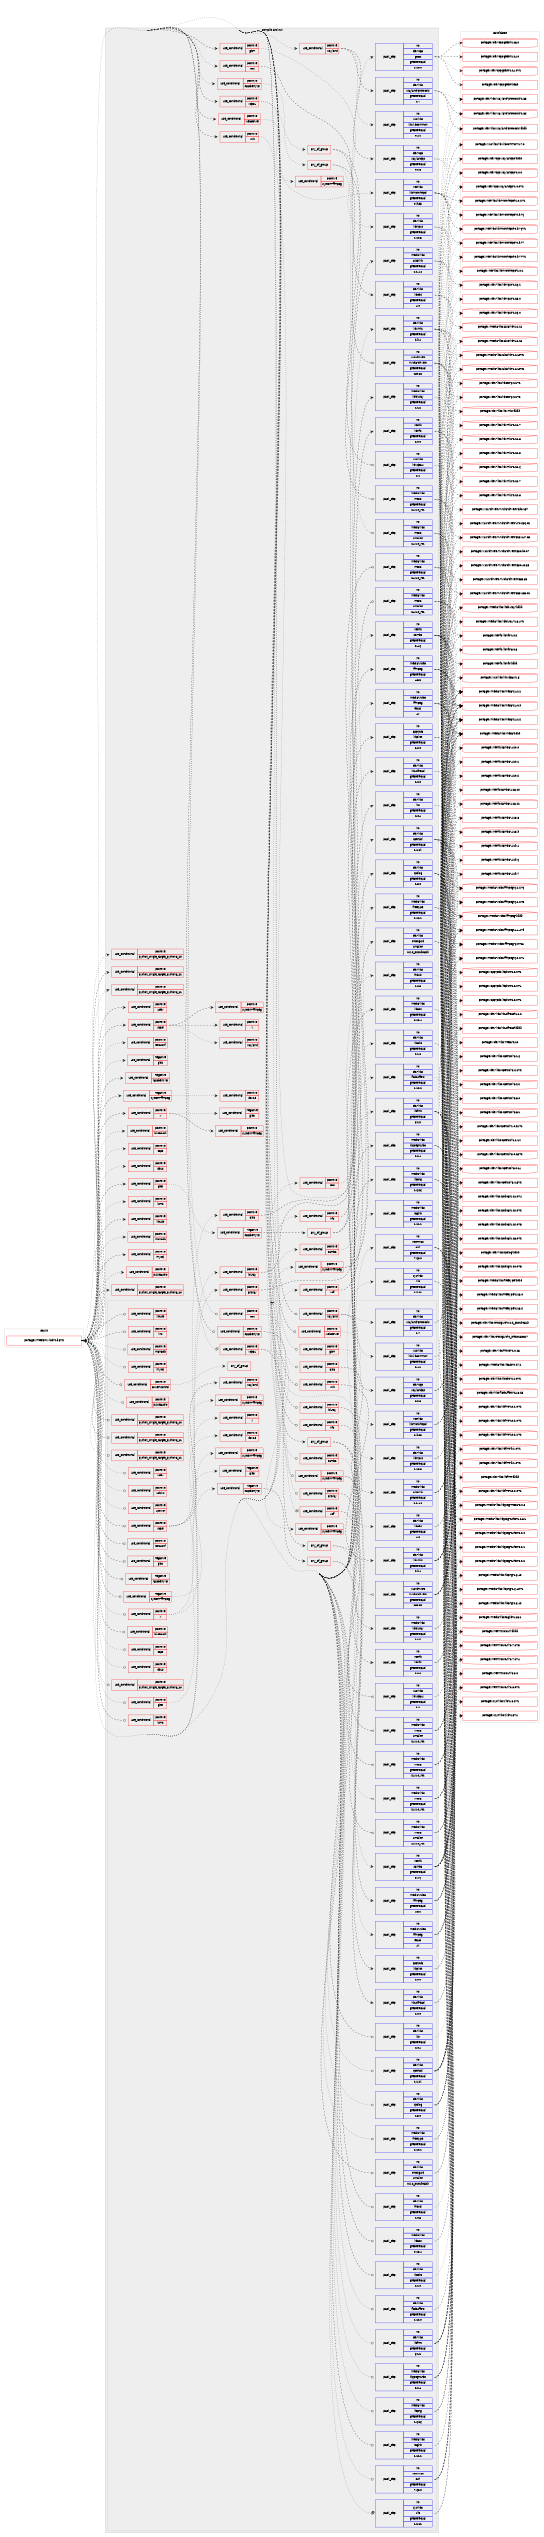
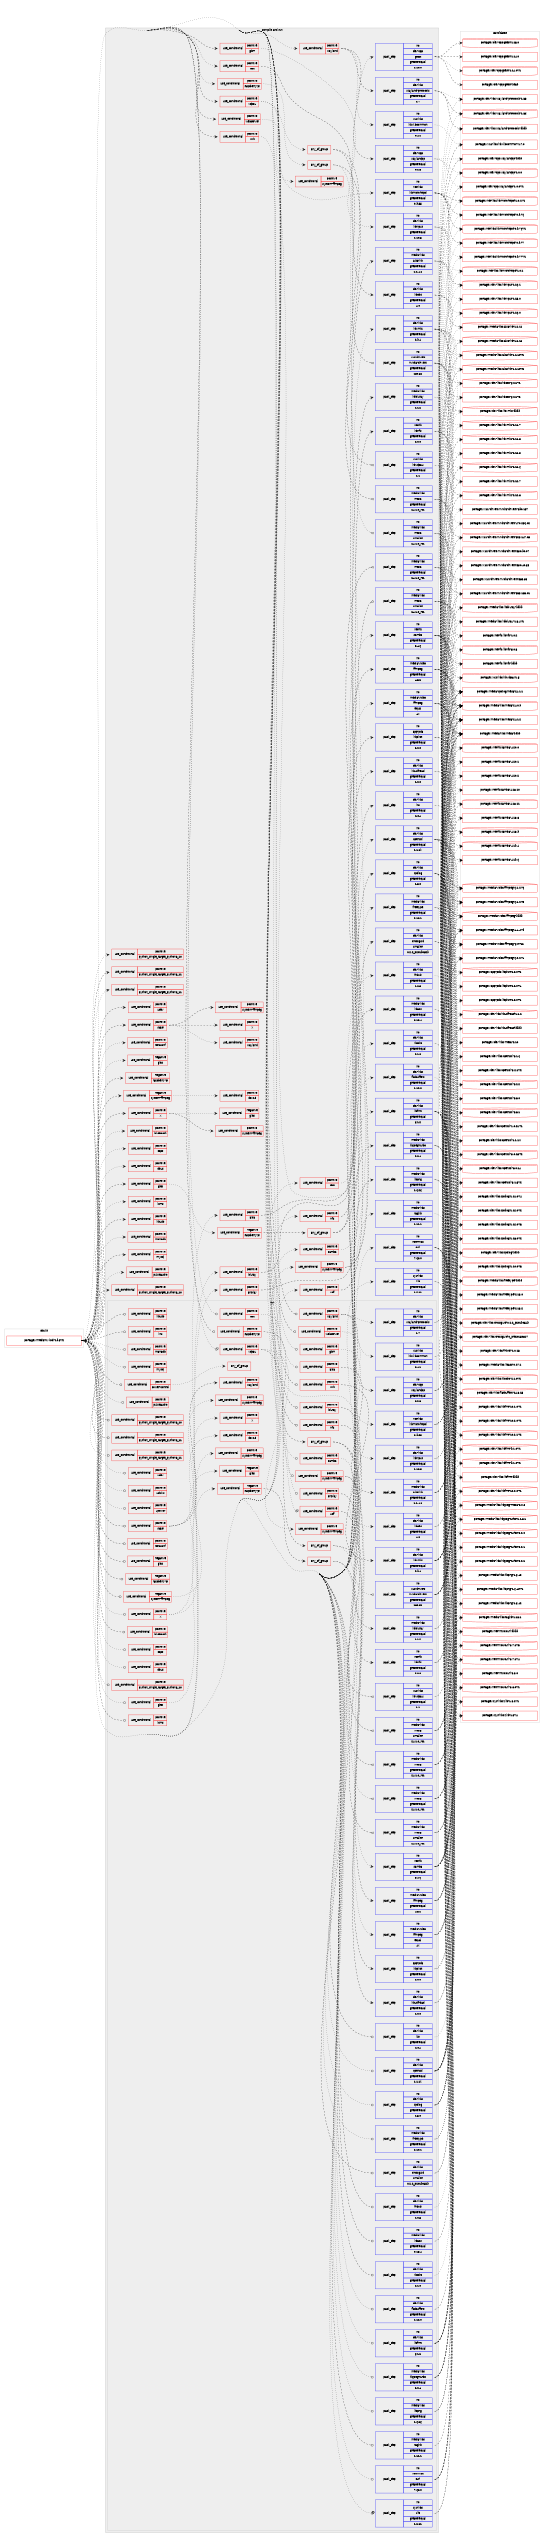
node "portage://media-libs/mesa-24.1.1": label "portage://media-libs/mesa-24.1.1" -> "portage://media-spdlog/mesa-24.1.1"
node "portage://net-fs/samba-4.19.7": removed
